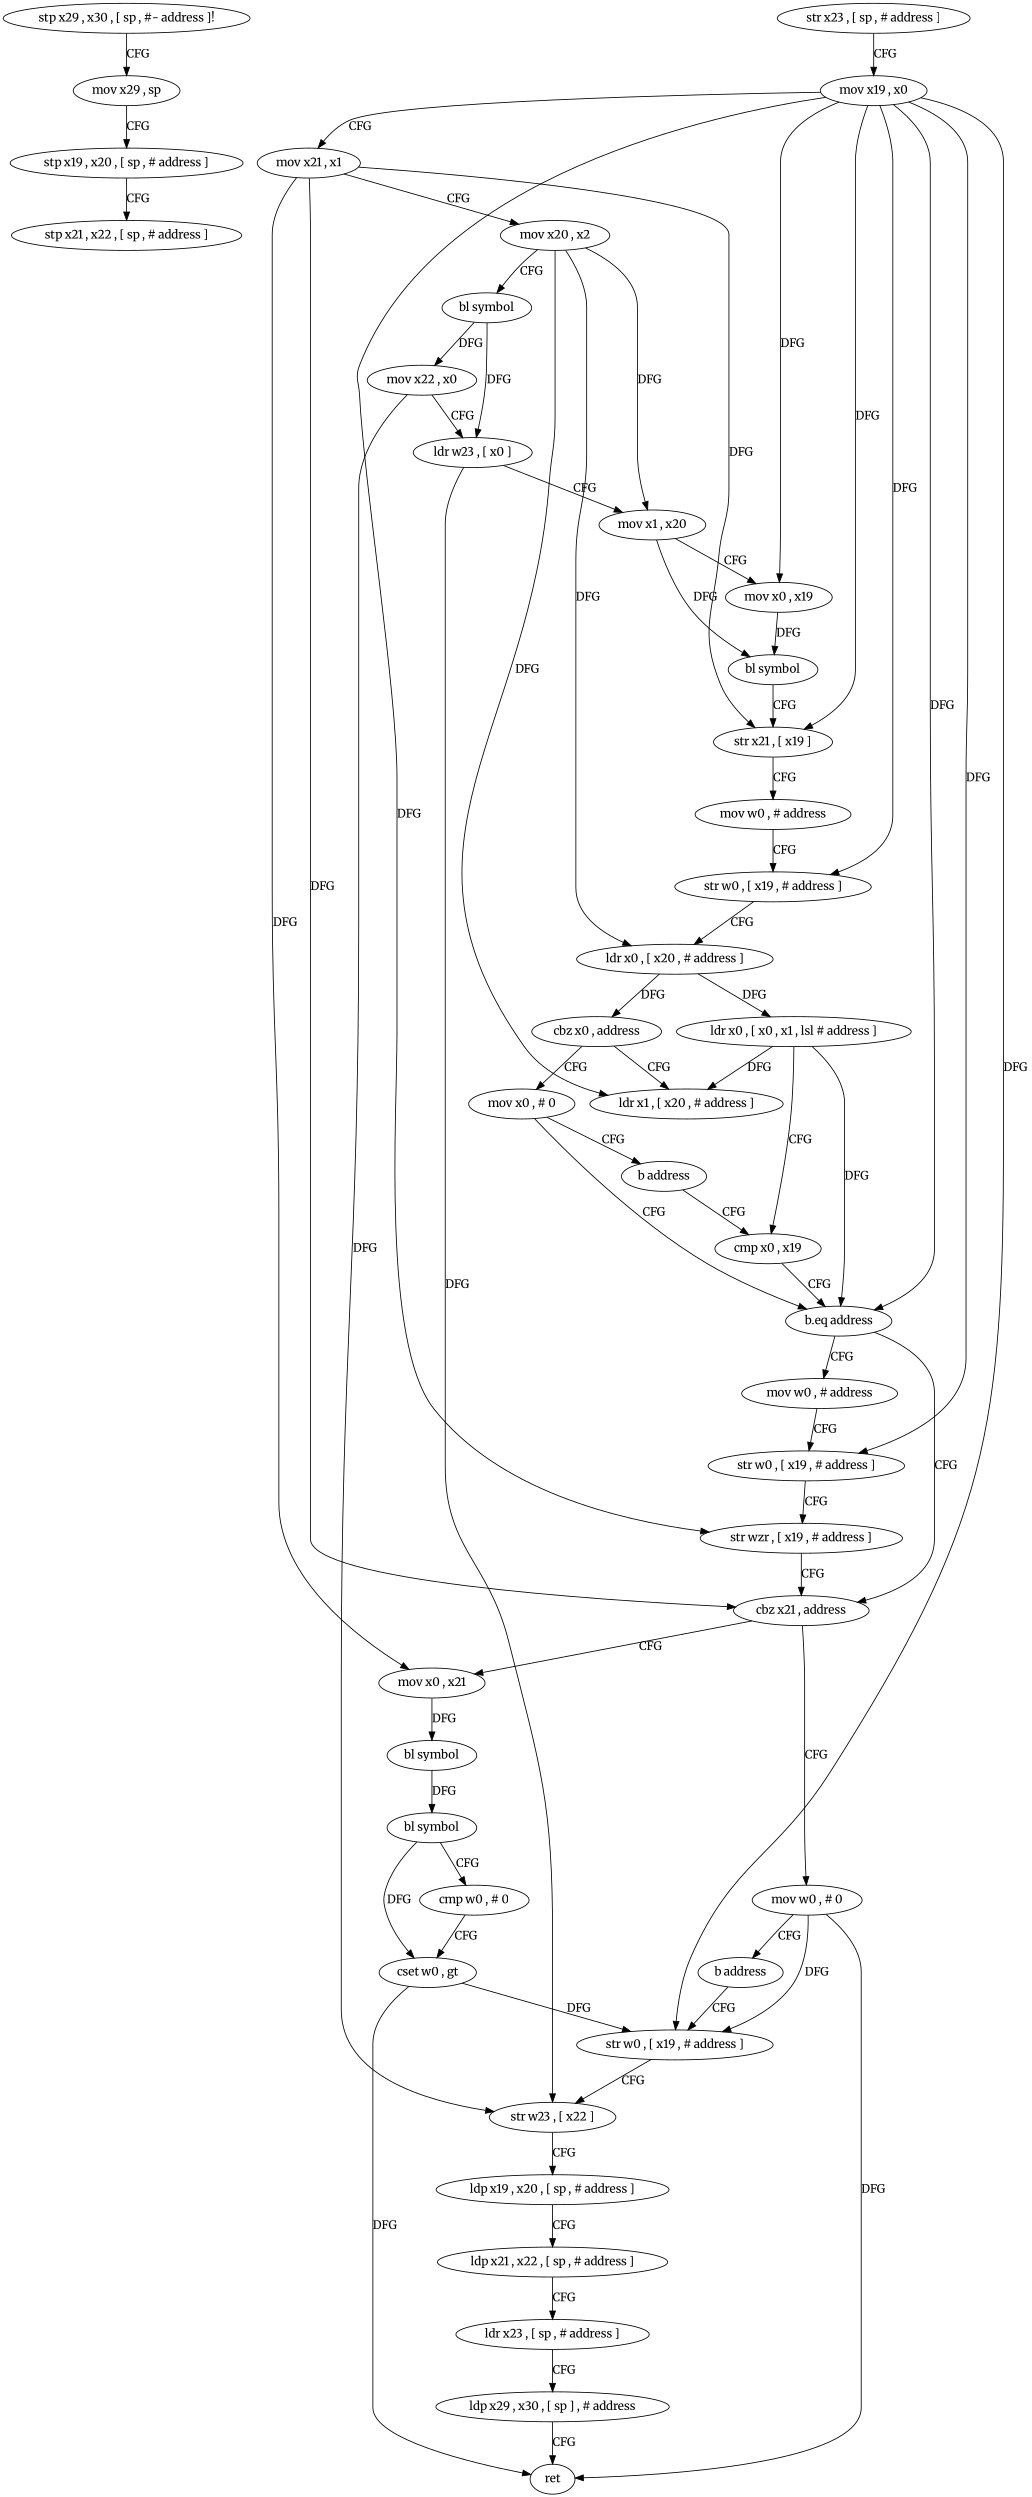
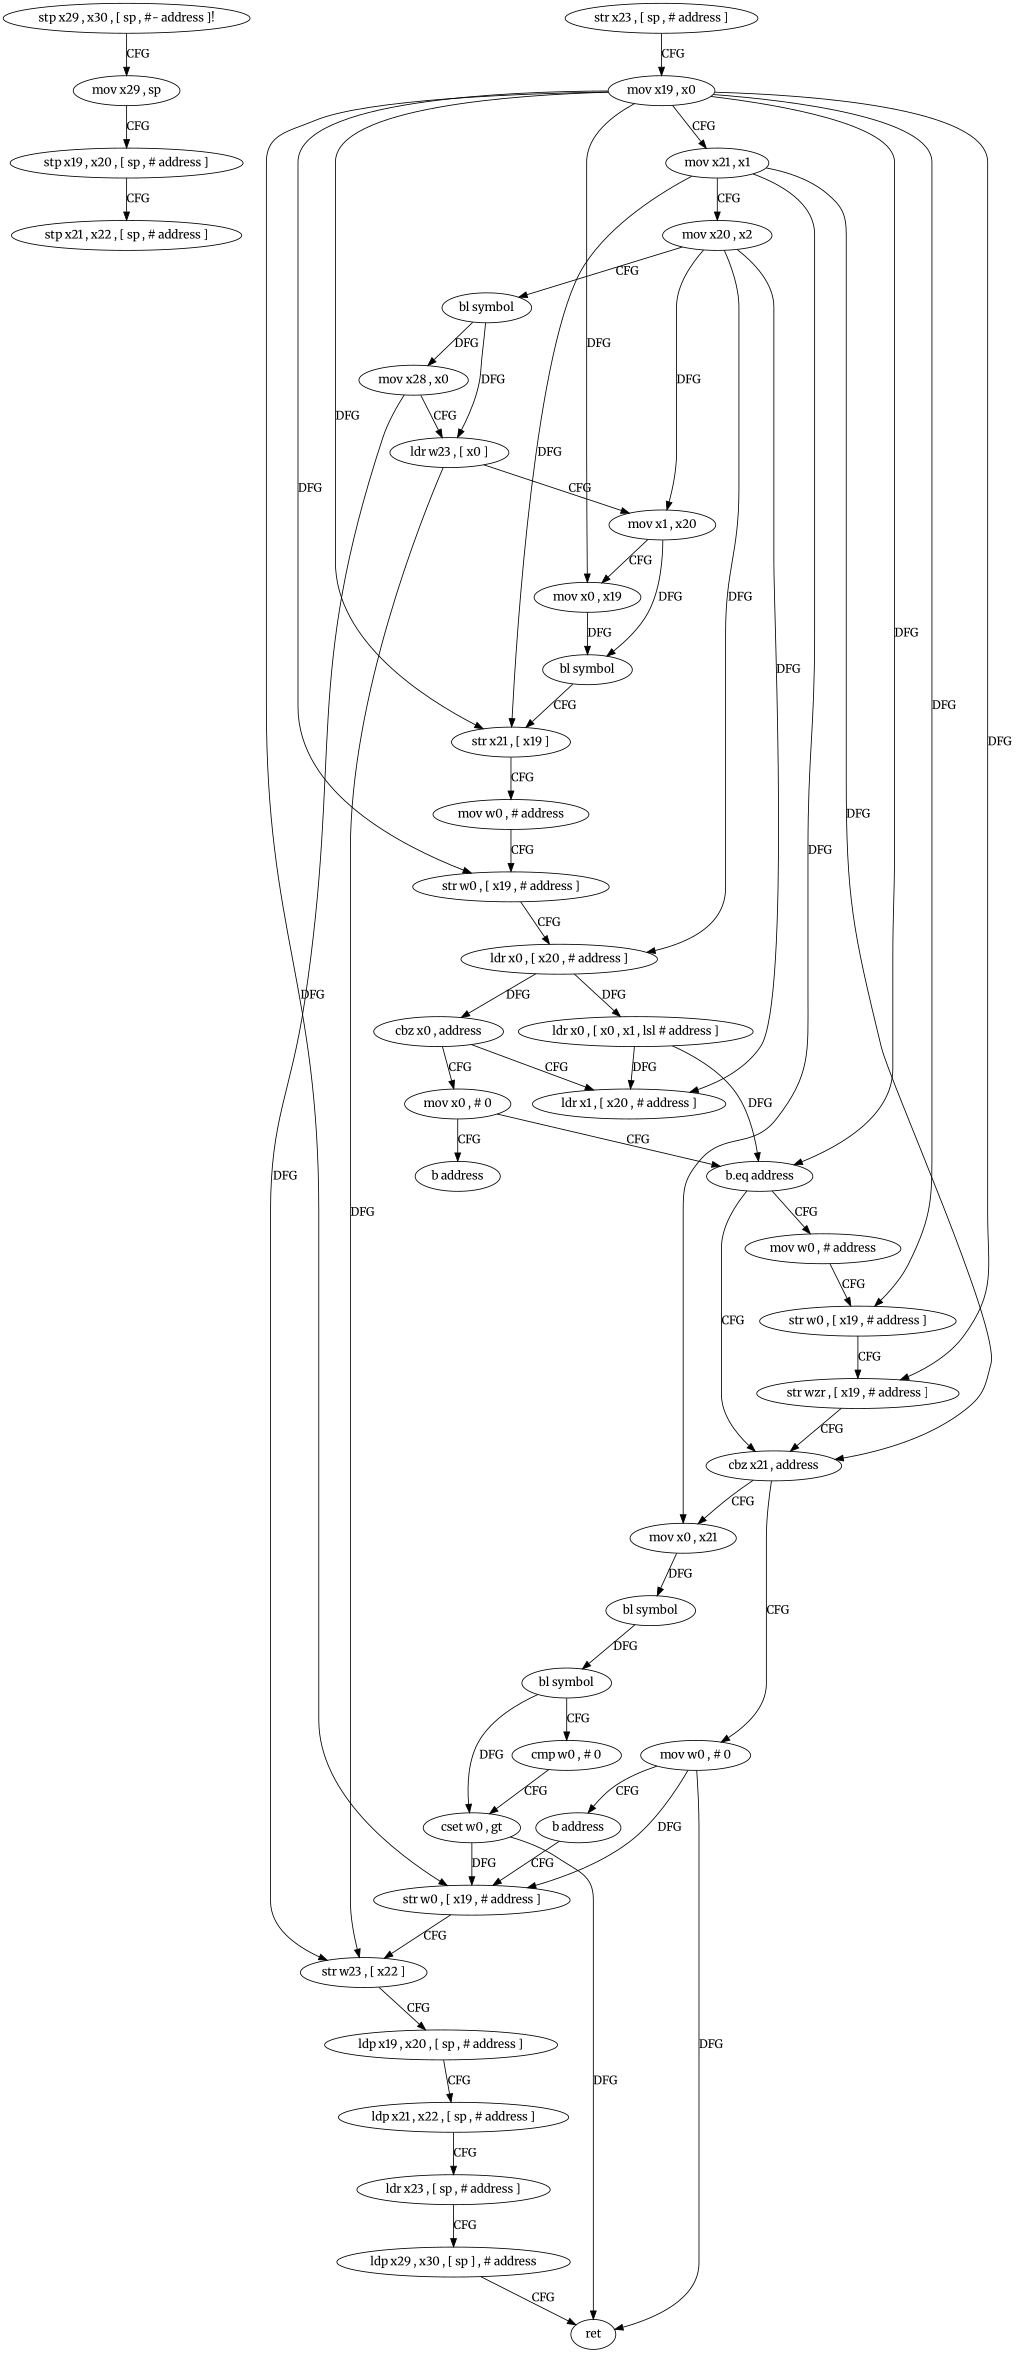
node "mov x22 , x0": label "mov x22 , x0" -> "mov x28 , x0"
node "cmp x0 , x19": removed
